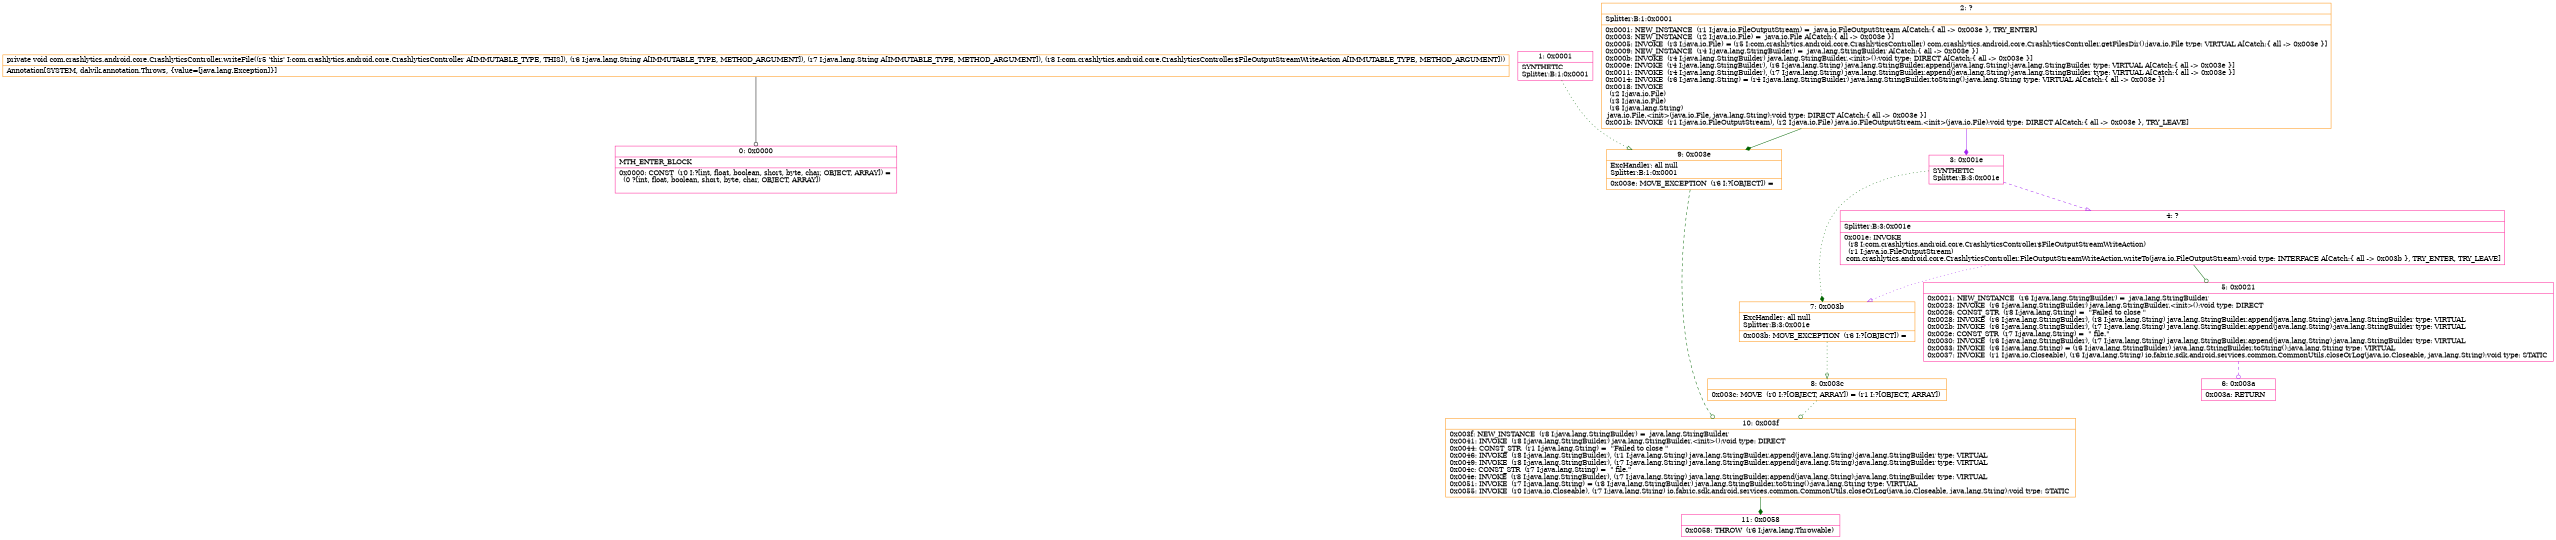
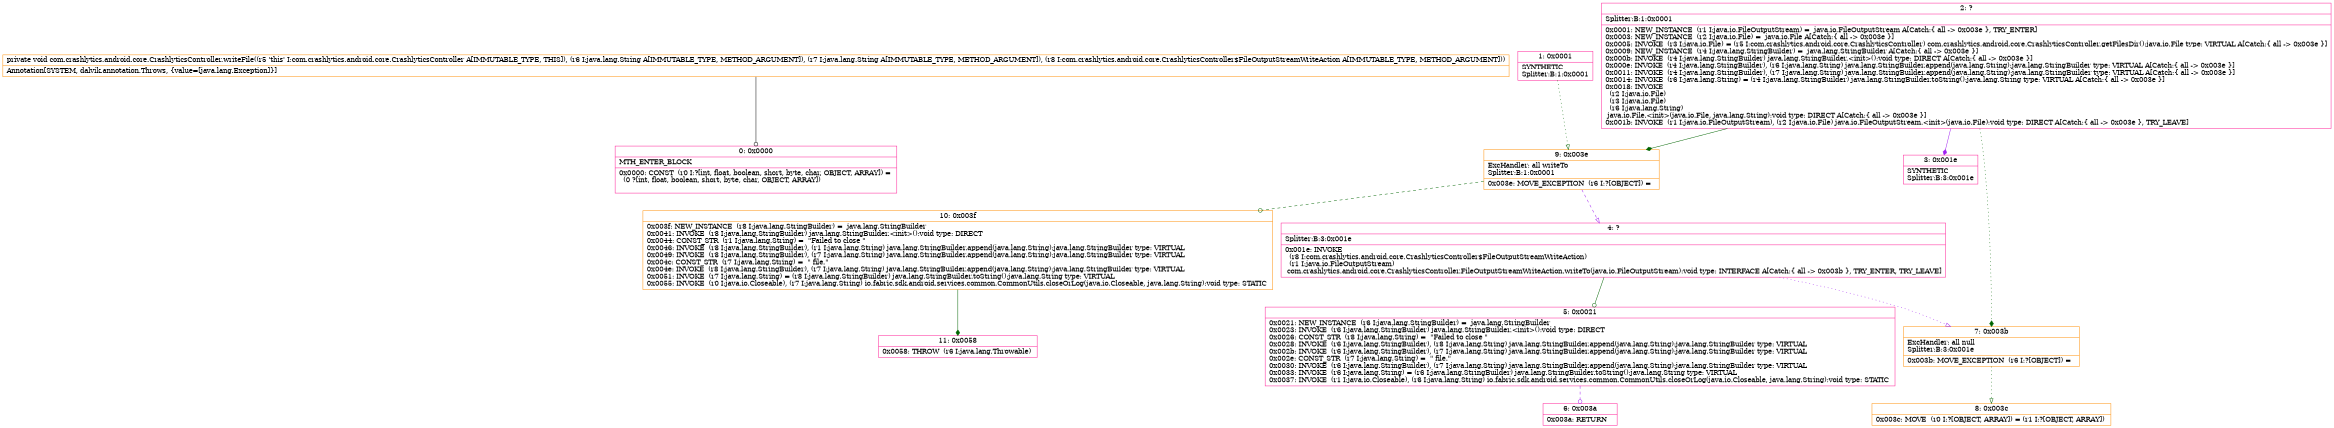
node "2: ?": color darkorange -> deeppink
node "9: 0x003e": text "ExcHandler: all null" -> "ExcHandler: all writeTo"
edge "3: 0x001e" -> "4: ?": now "9: 0x003e" -> "4: ?"
edge "3: 0x001e" -> "7: 0x003b": now "2: ?" -> "7: 0x003b"
edge "8: 0x003c" -> "10: 0x003f": removed
